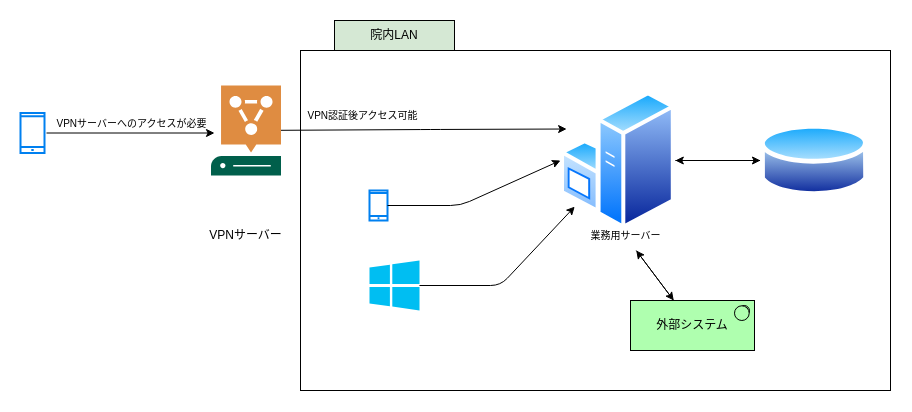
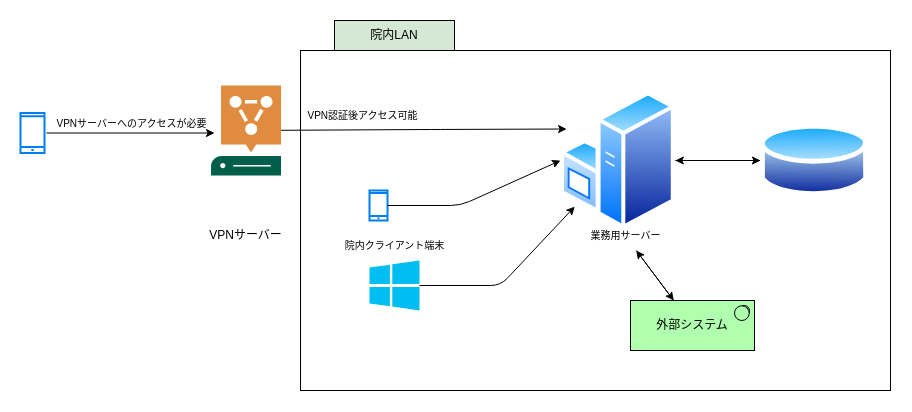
node "院内クライアント端末": added
